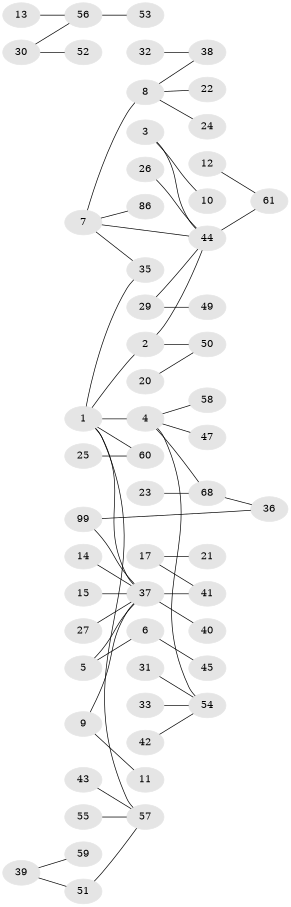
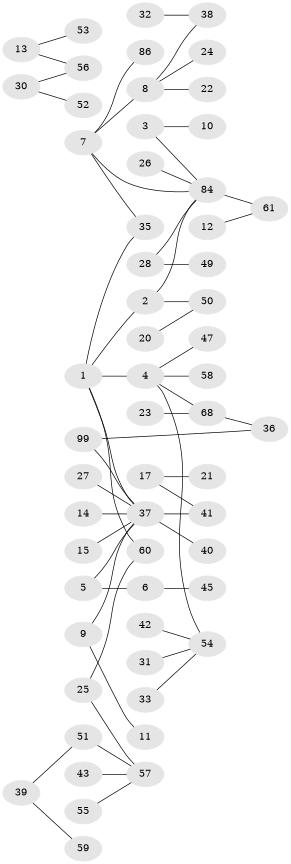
edge "56" -- "53": now "13" -- "53"
node "44": label "44" -> "84"
node "29": label "29" -> "28"
edge "1" -- "57": now "25" -- "57"
